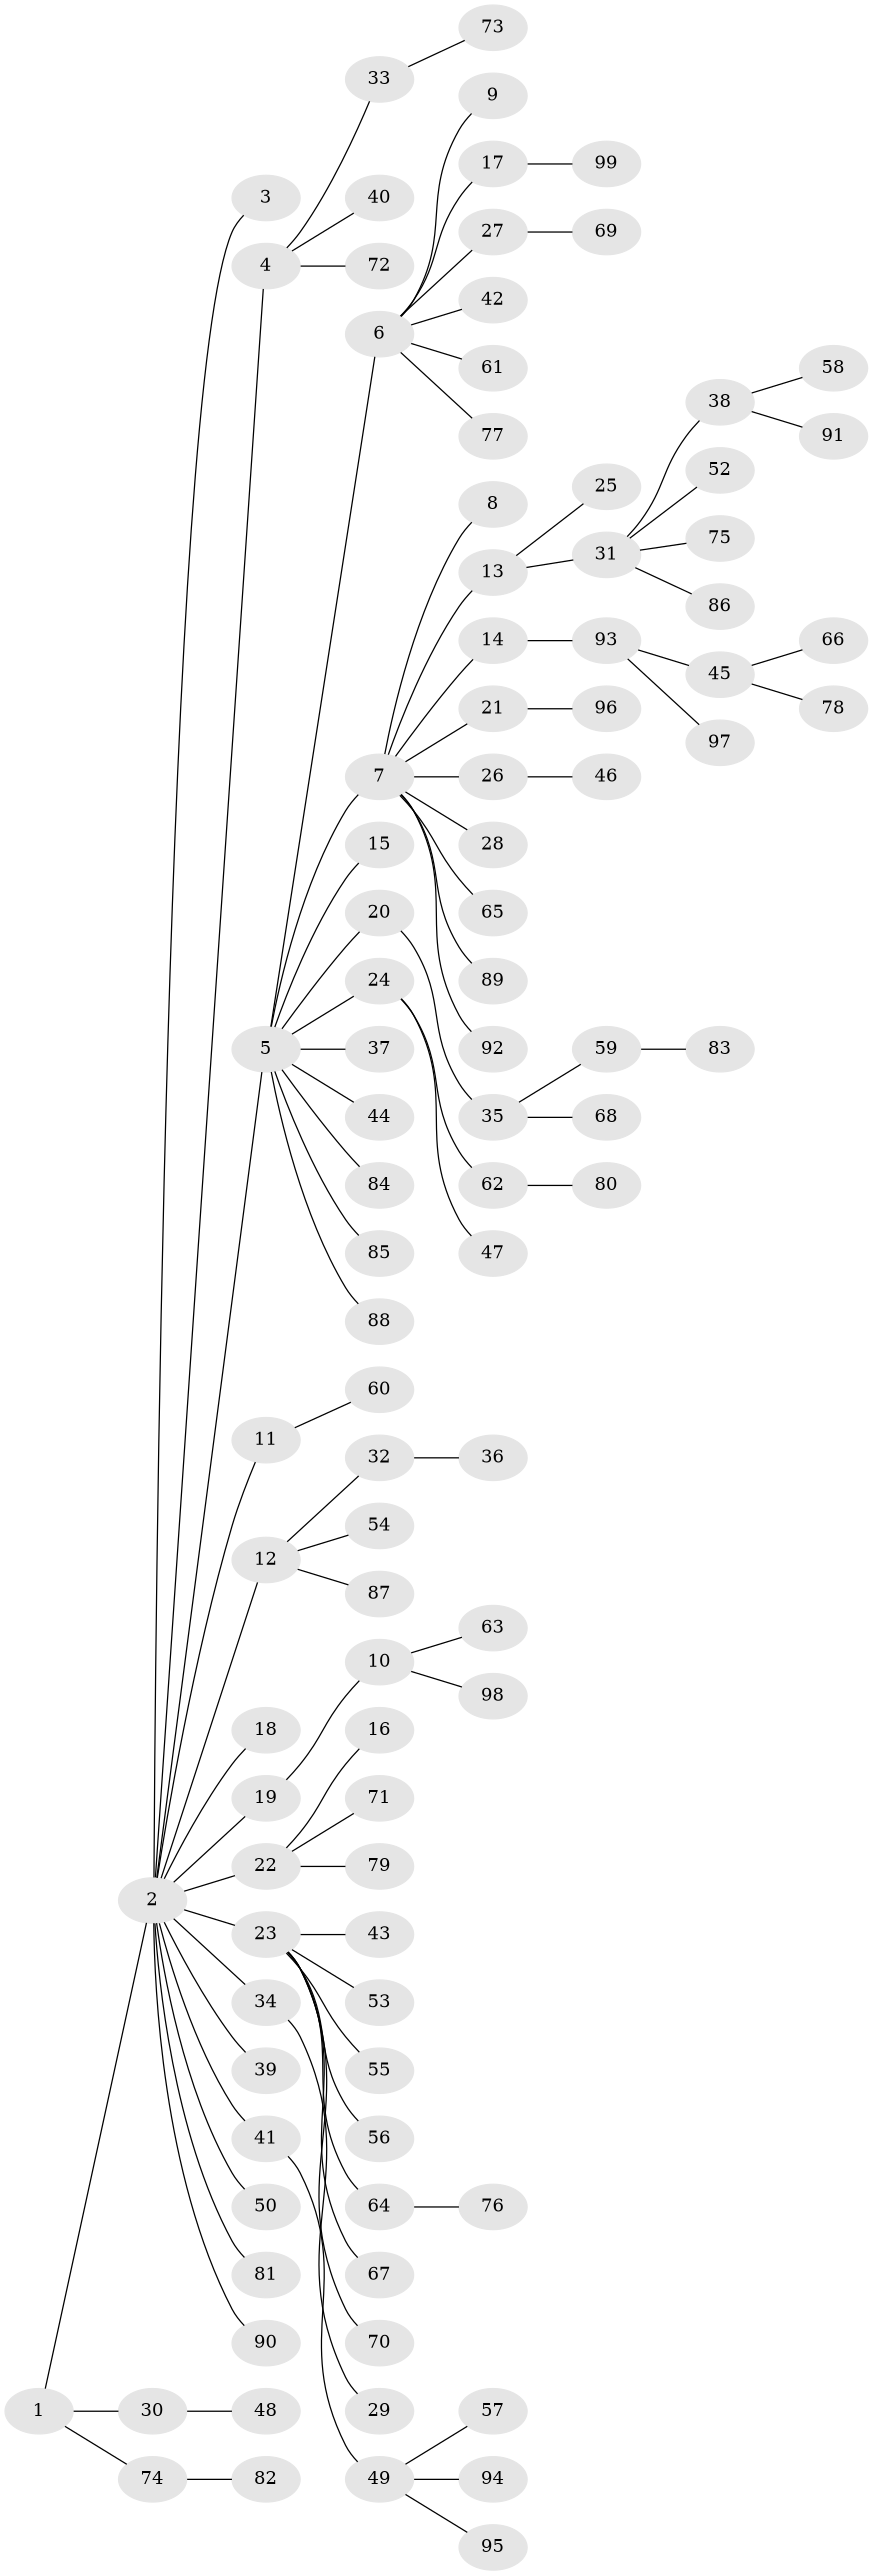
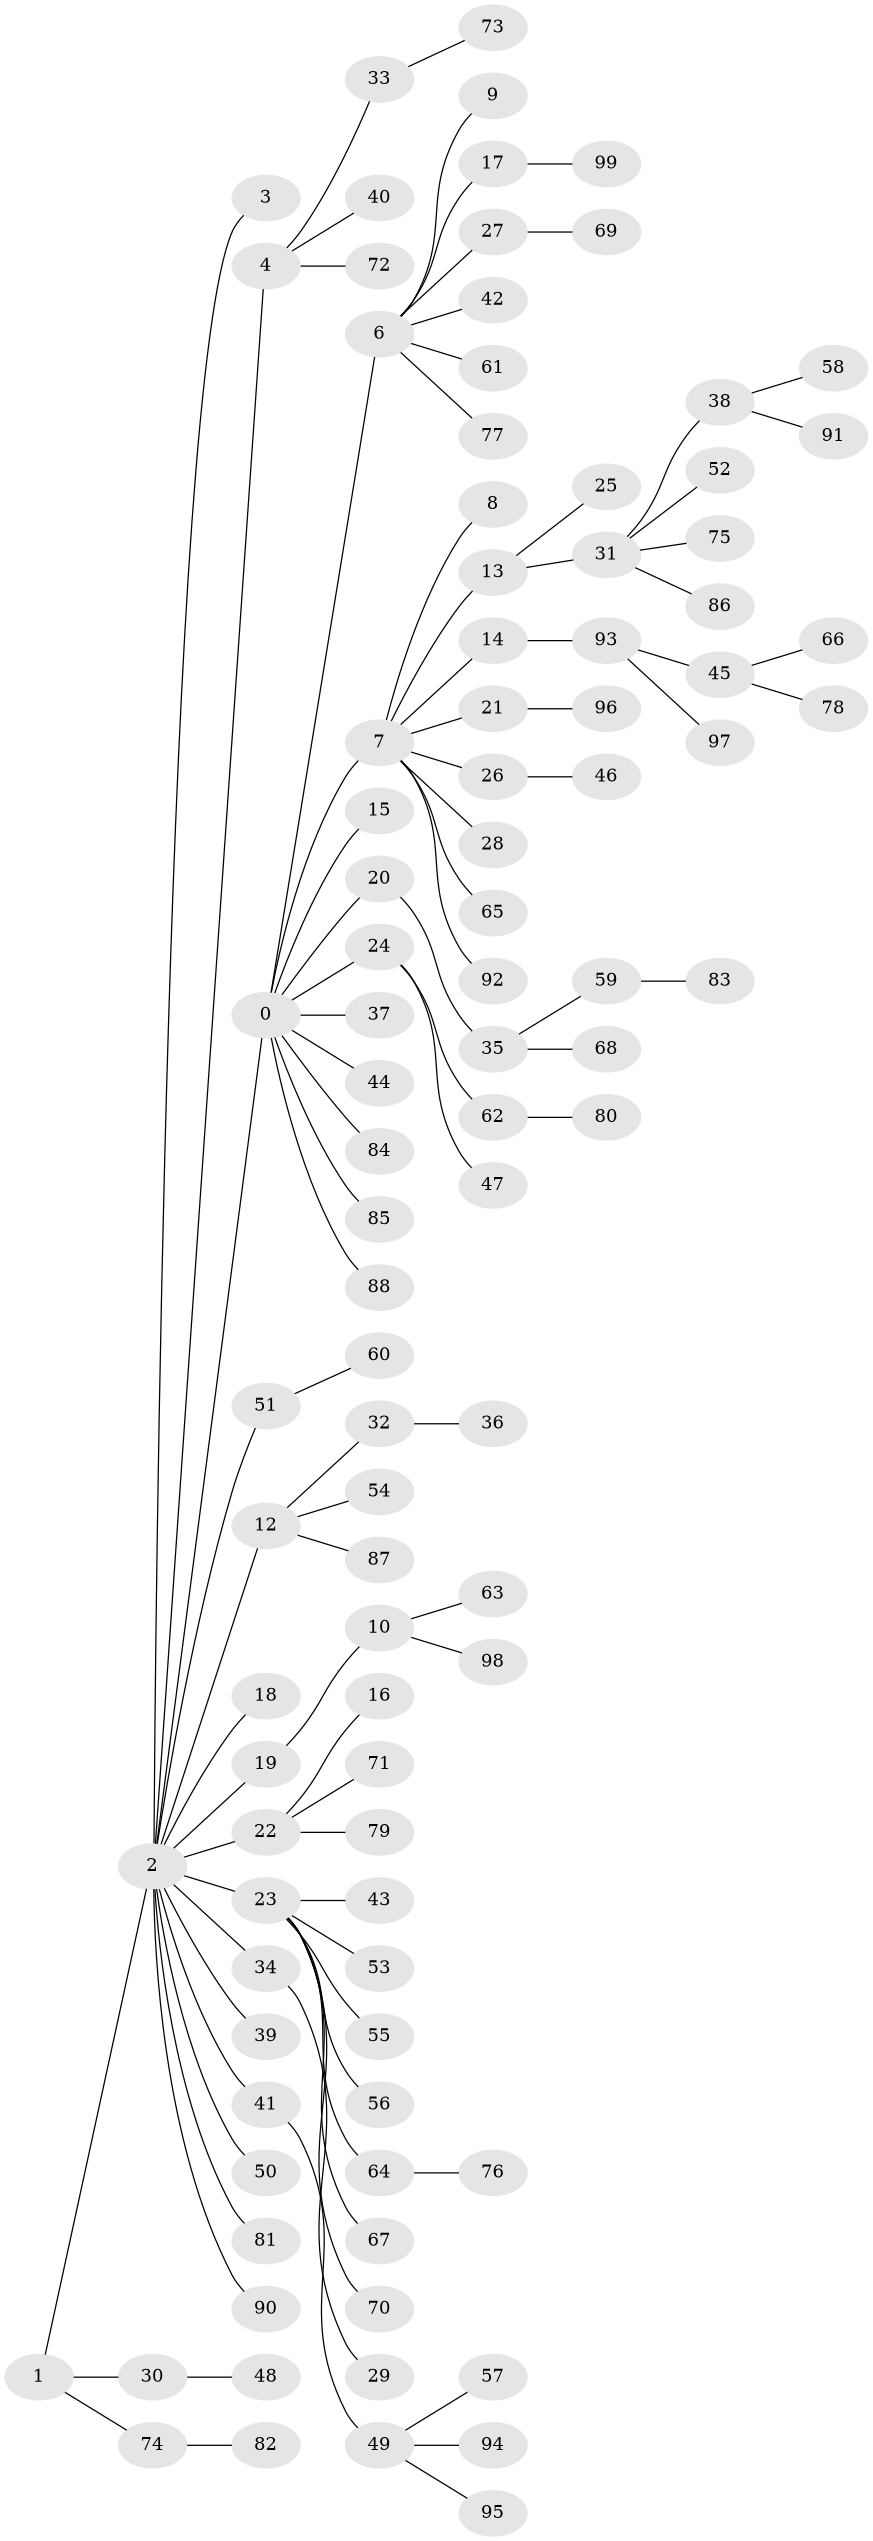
node "89": removed
node "5": label "5" -> "0"
node "11": label "11" -> "51"
